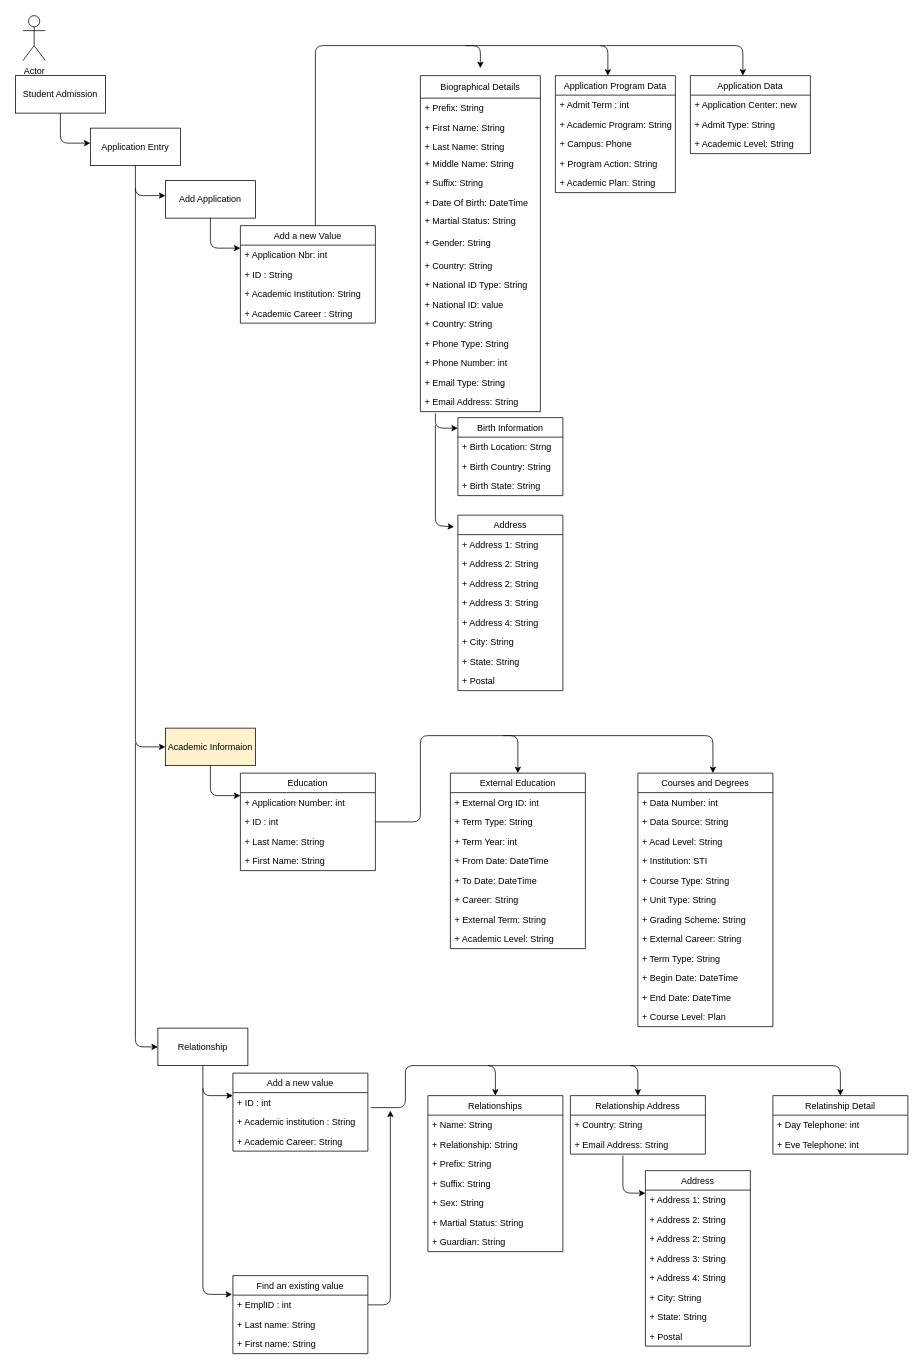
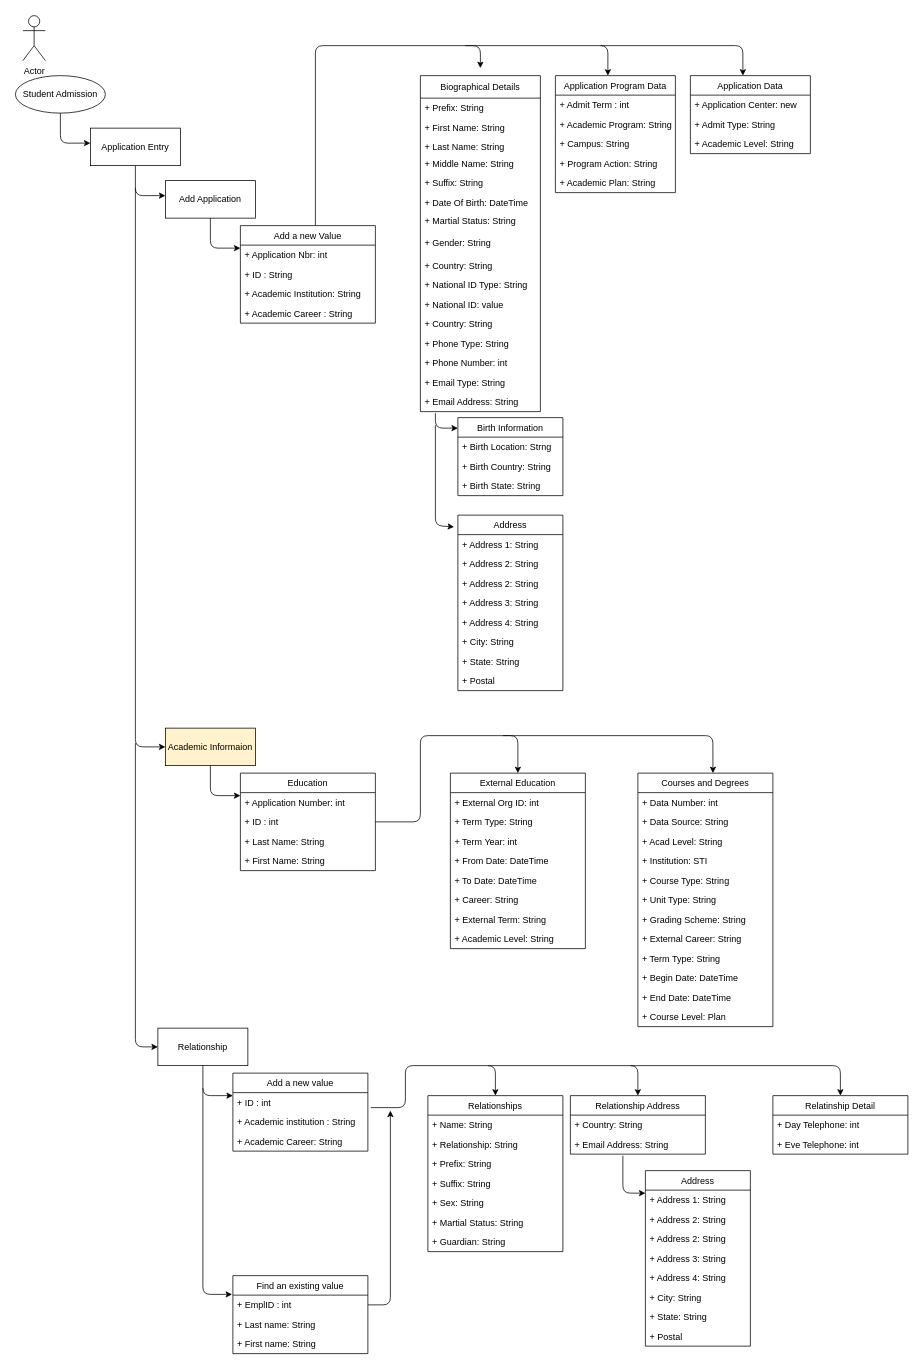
node "Student Admission": shape rectangle -> ellipse
node "+ Campus: Phone": label "+ Campus: Phone" -> "+ Campus: String"
